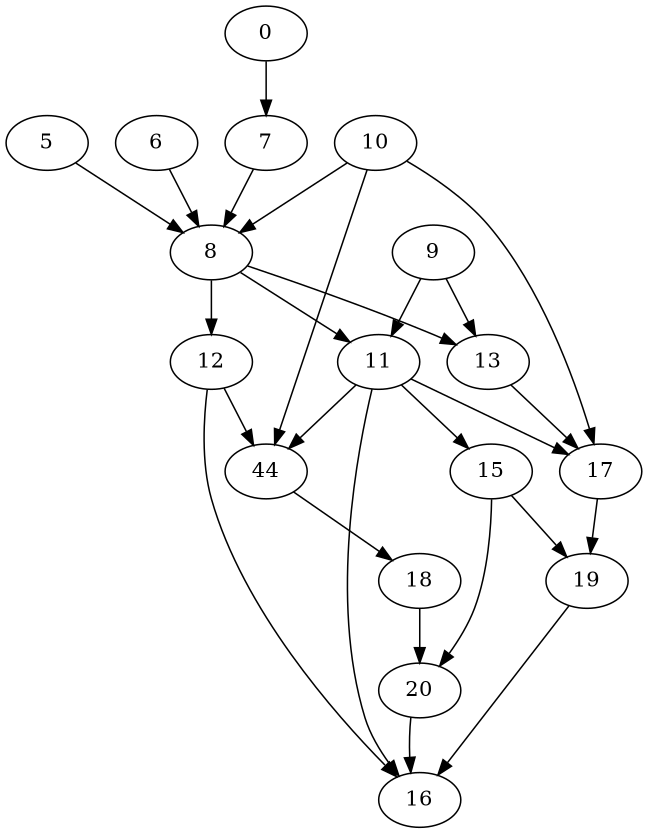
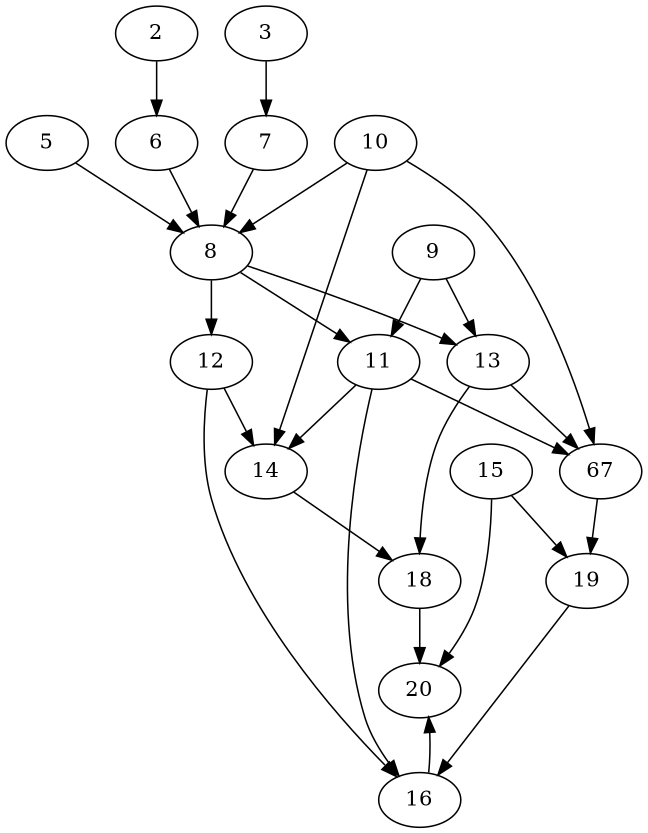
node "2": added
node "0": label "0" -> "3"
edge "11" -> "15": removed
edge "13" -> "18": added
node "44": label "44" -> "14"
node "17": label "17" -> "67"
edge "20" -> "16": reversed
